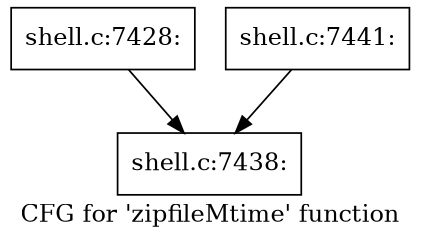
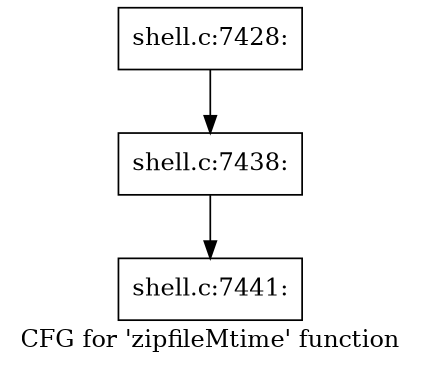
edge "shell.c:7441:" -> "shell.c:7438:": reversed
